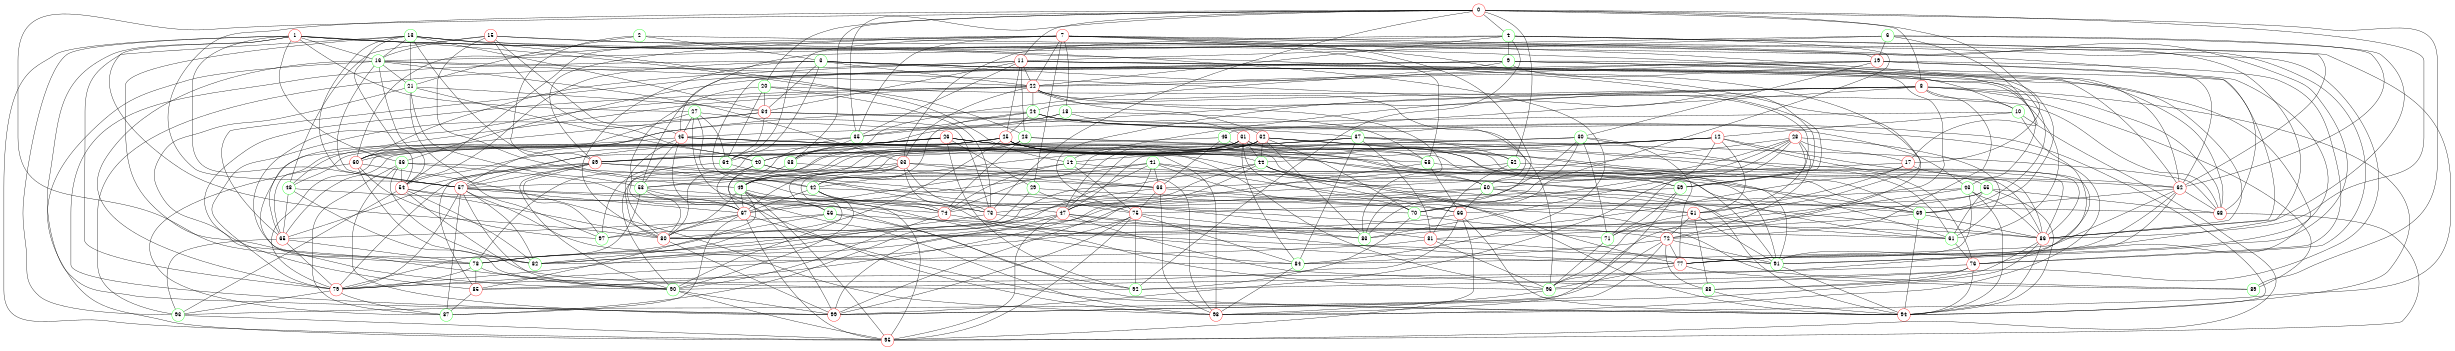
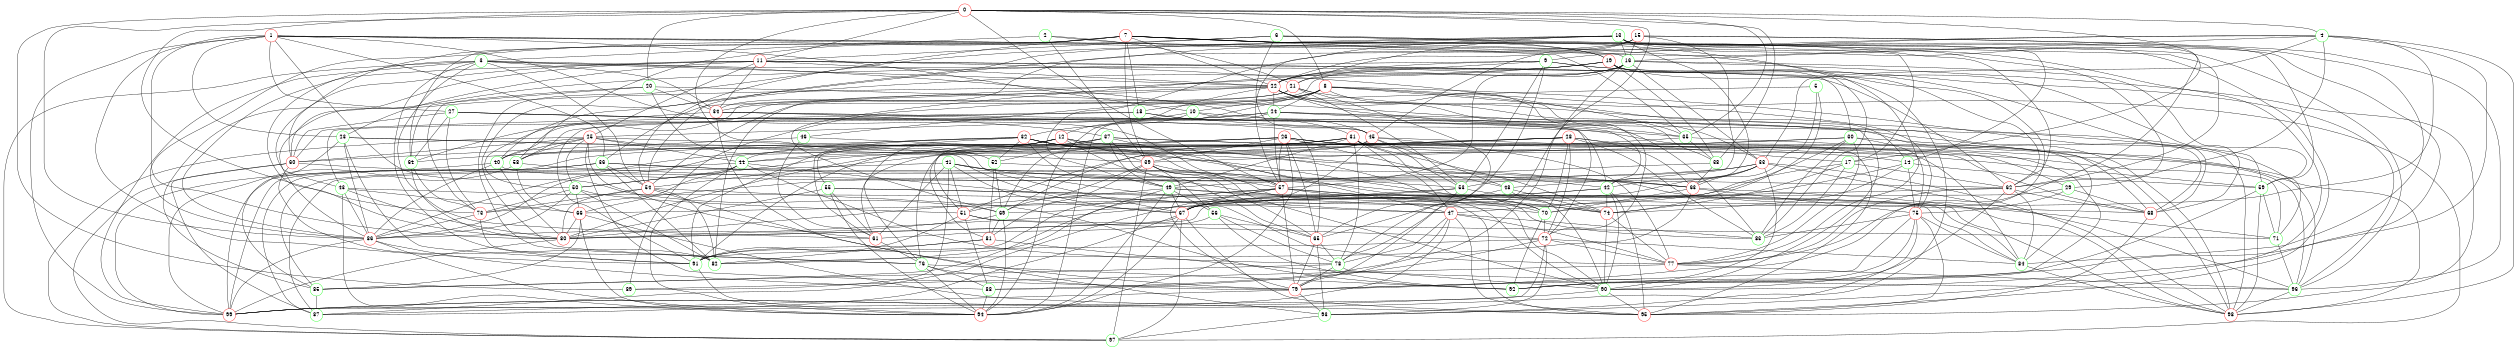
edge "9" -- "47": removed
node "21": color green -> red
node "5": added
node "17": color red -> green
node "61": color green -> red
node "76": color red -> green
node "85": color red -> green
edge "93" -- "95": now "93" -- "97"
